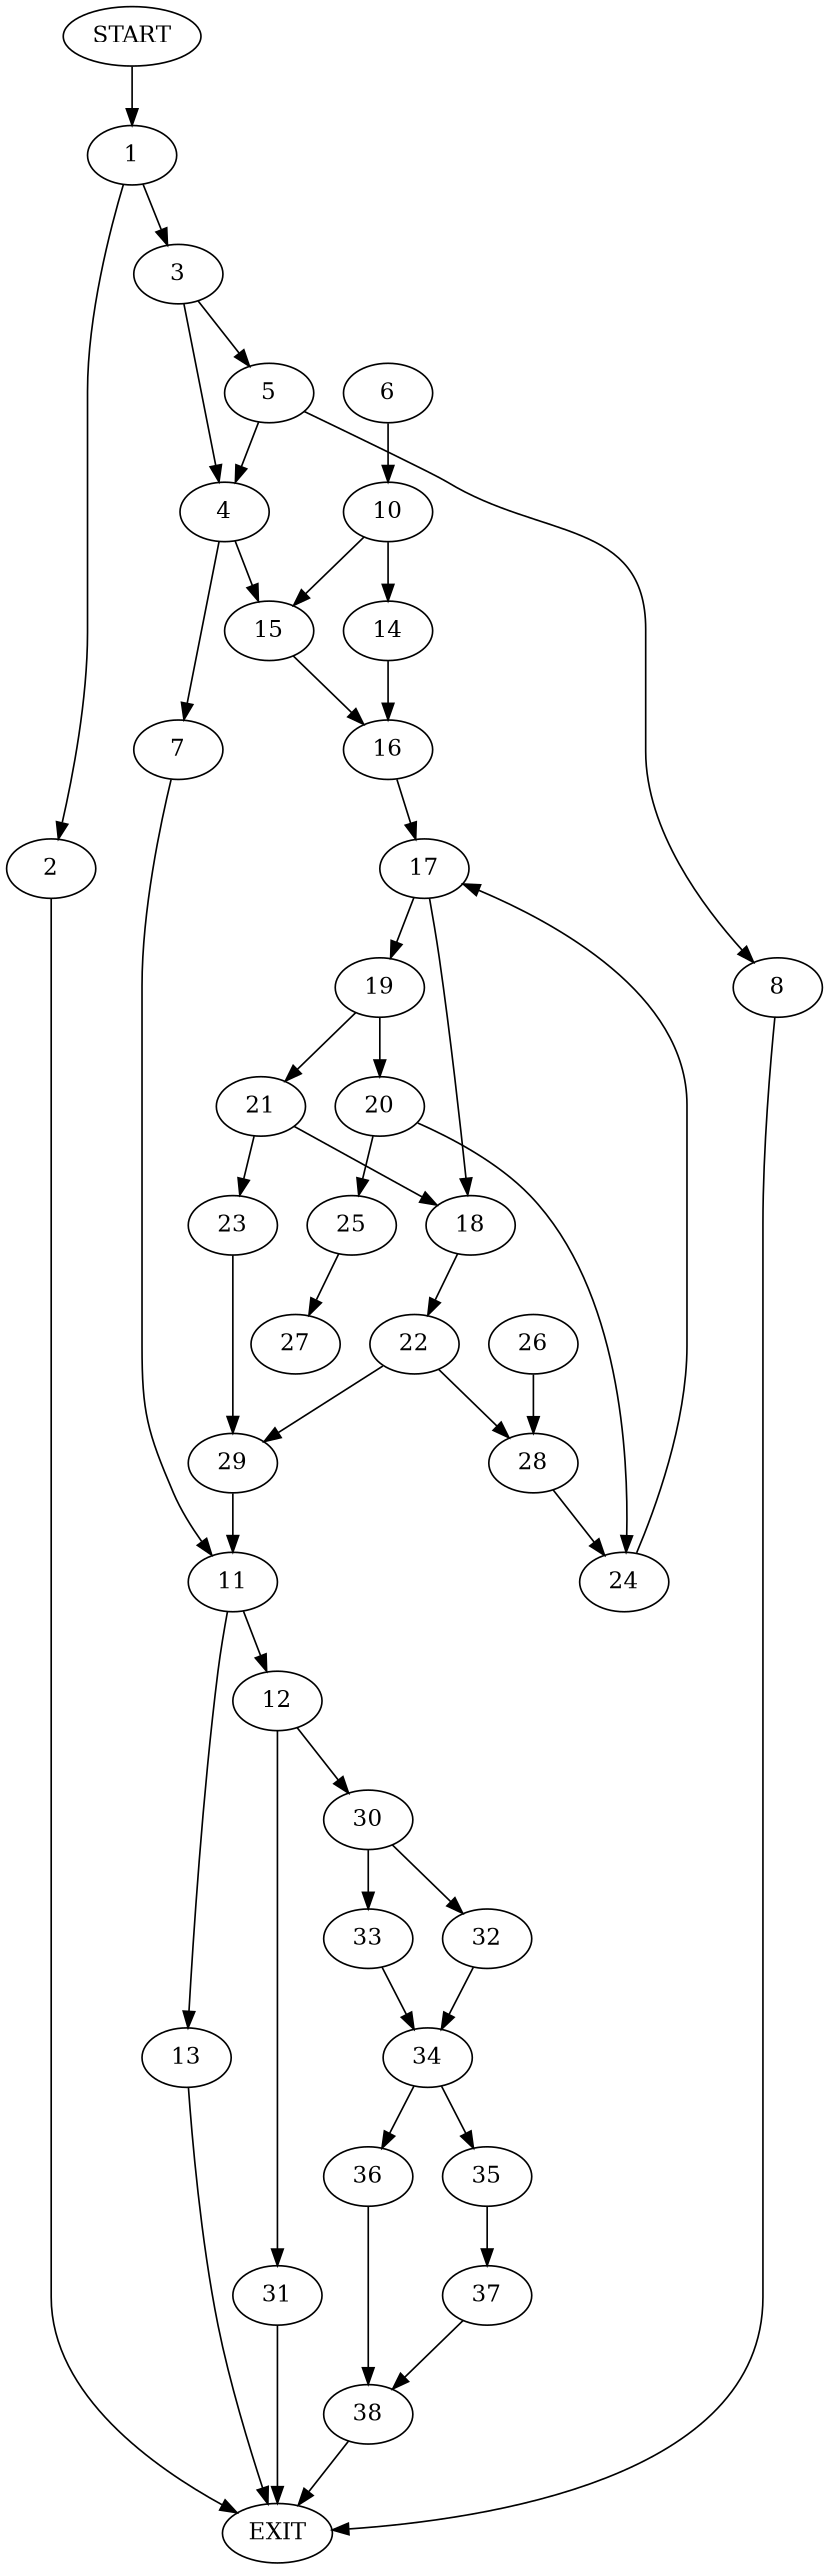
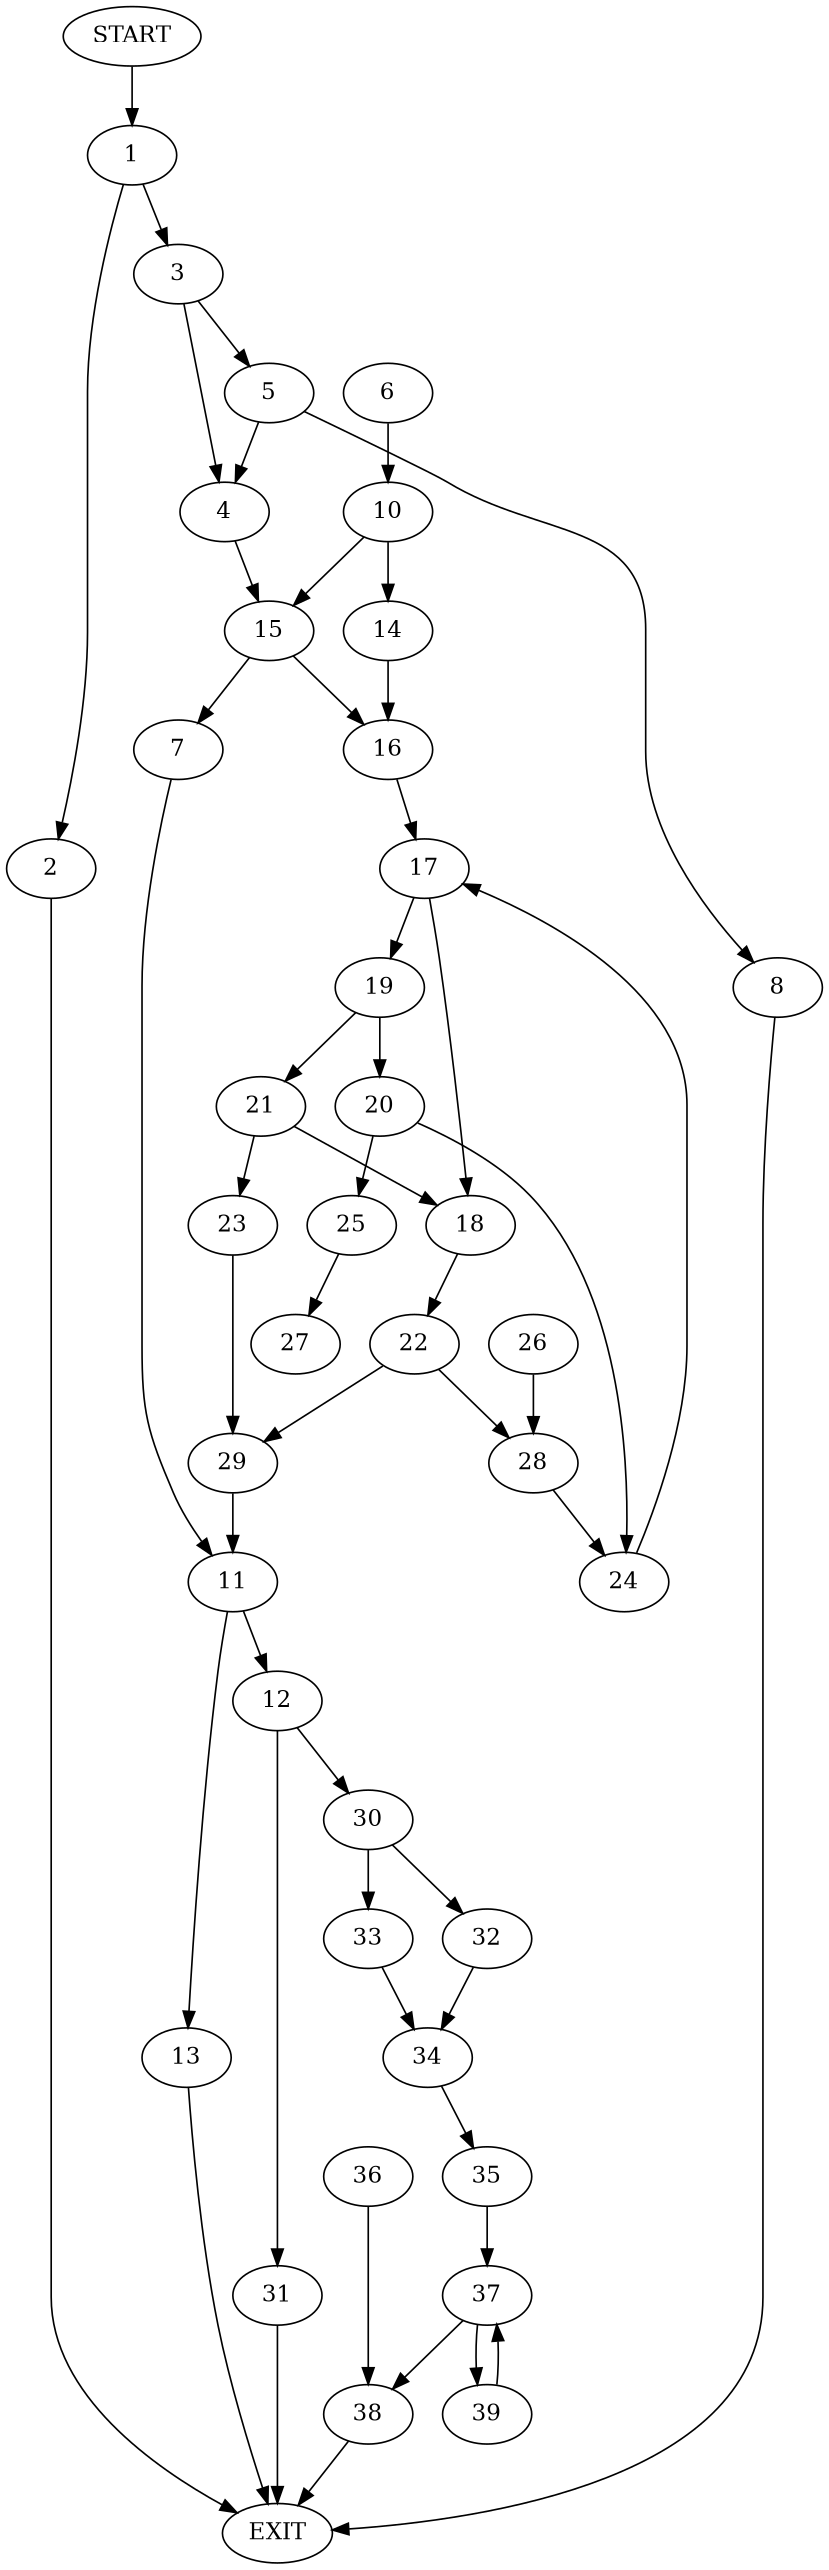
edge "4" -> "7": now "15" -> "7"
edge "34" -> "36": removed
node "39": added
